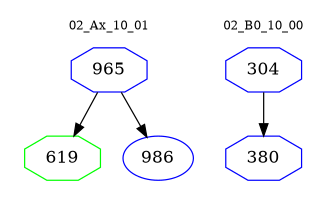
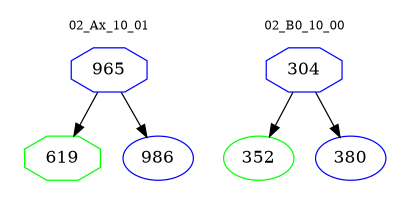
node "352": added
node "380": shape octagon -> ellipse
